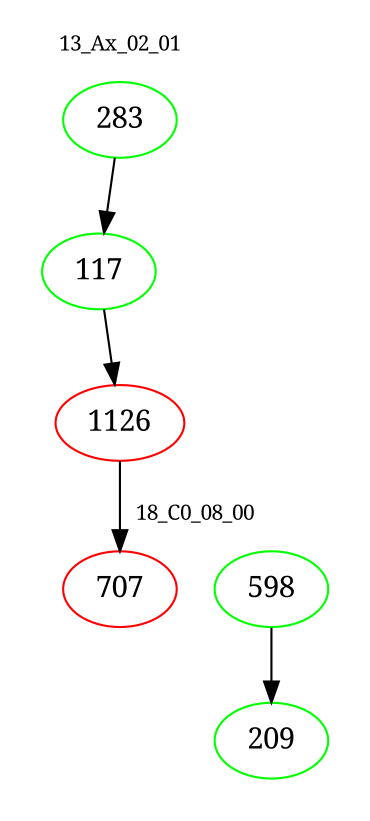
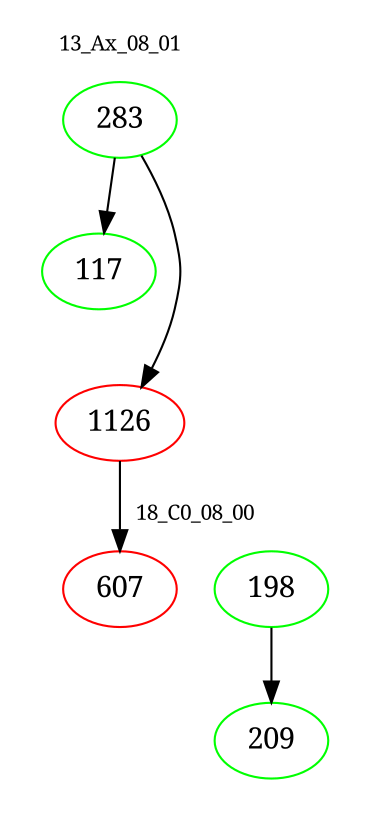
cluster "13_Ax_02_01": label "13_Ax_02_01" -> "13_Ax_08_01"
edge "117" -> "1126": now "283" -> "1126"
node "707": label "707" -> "607"
node "598": label "598" -> "198"
